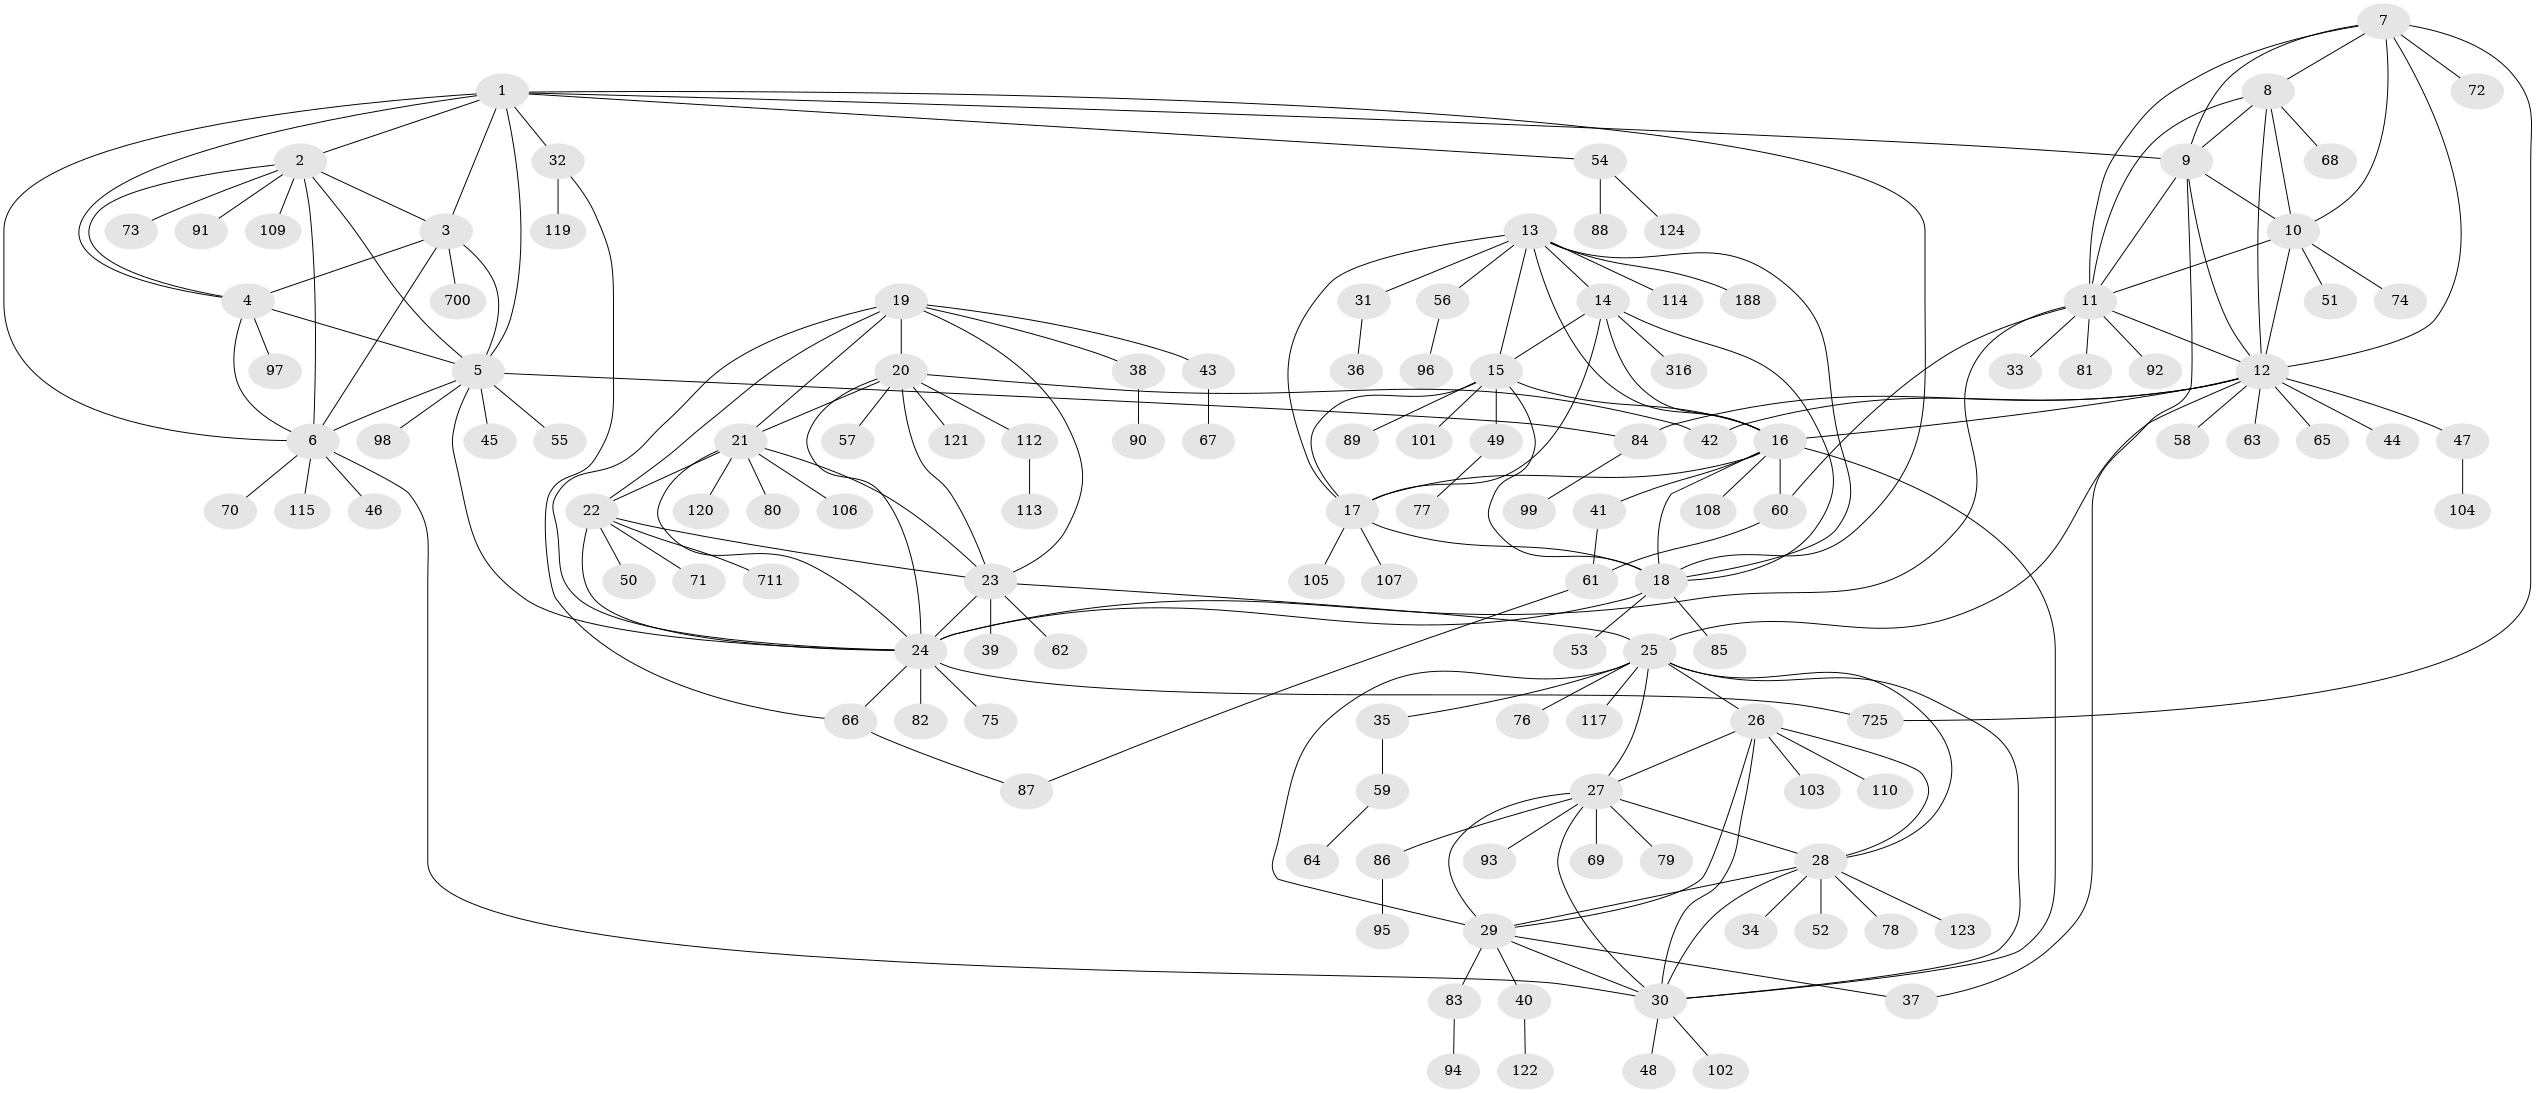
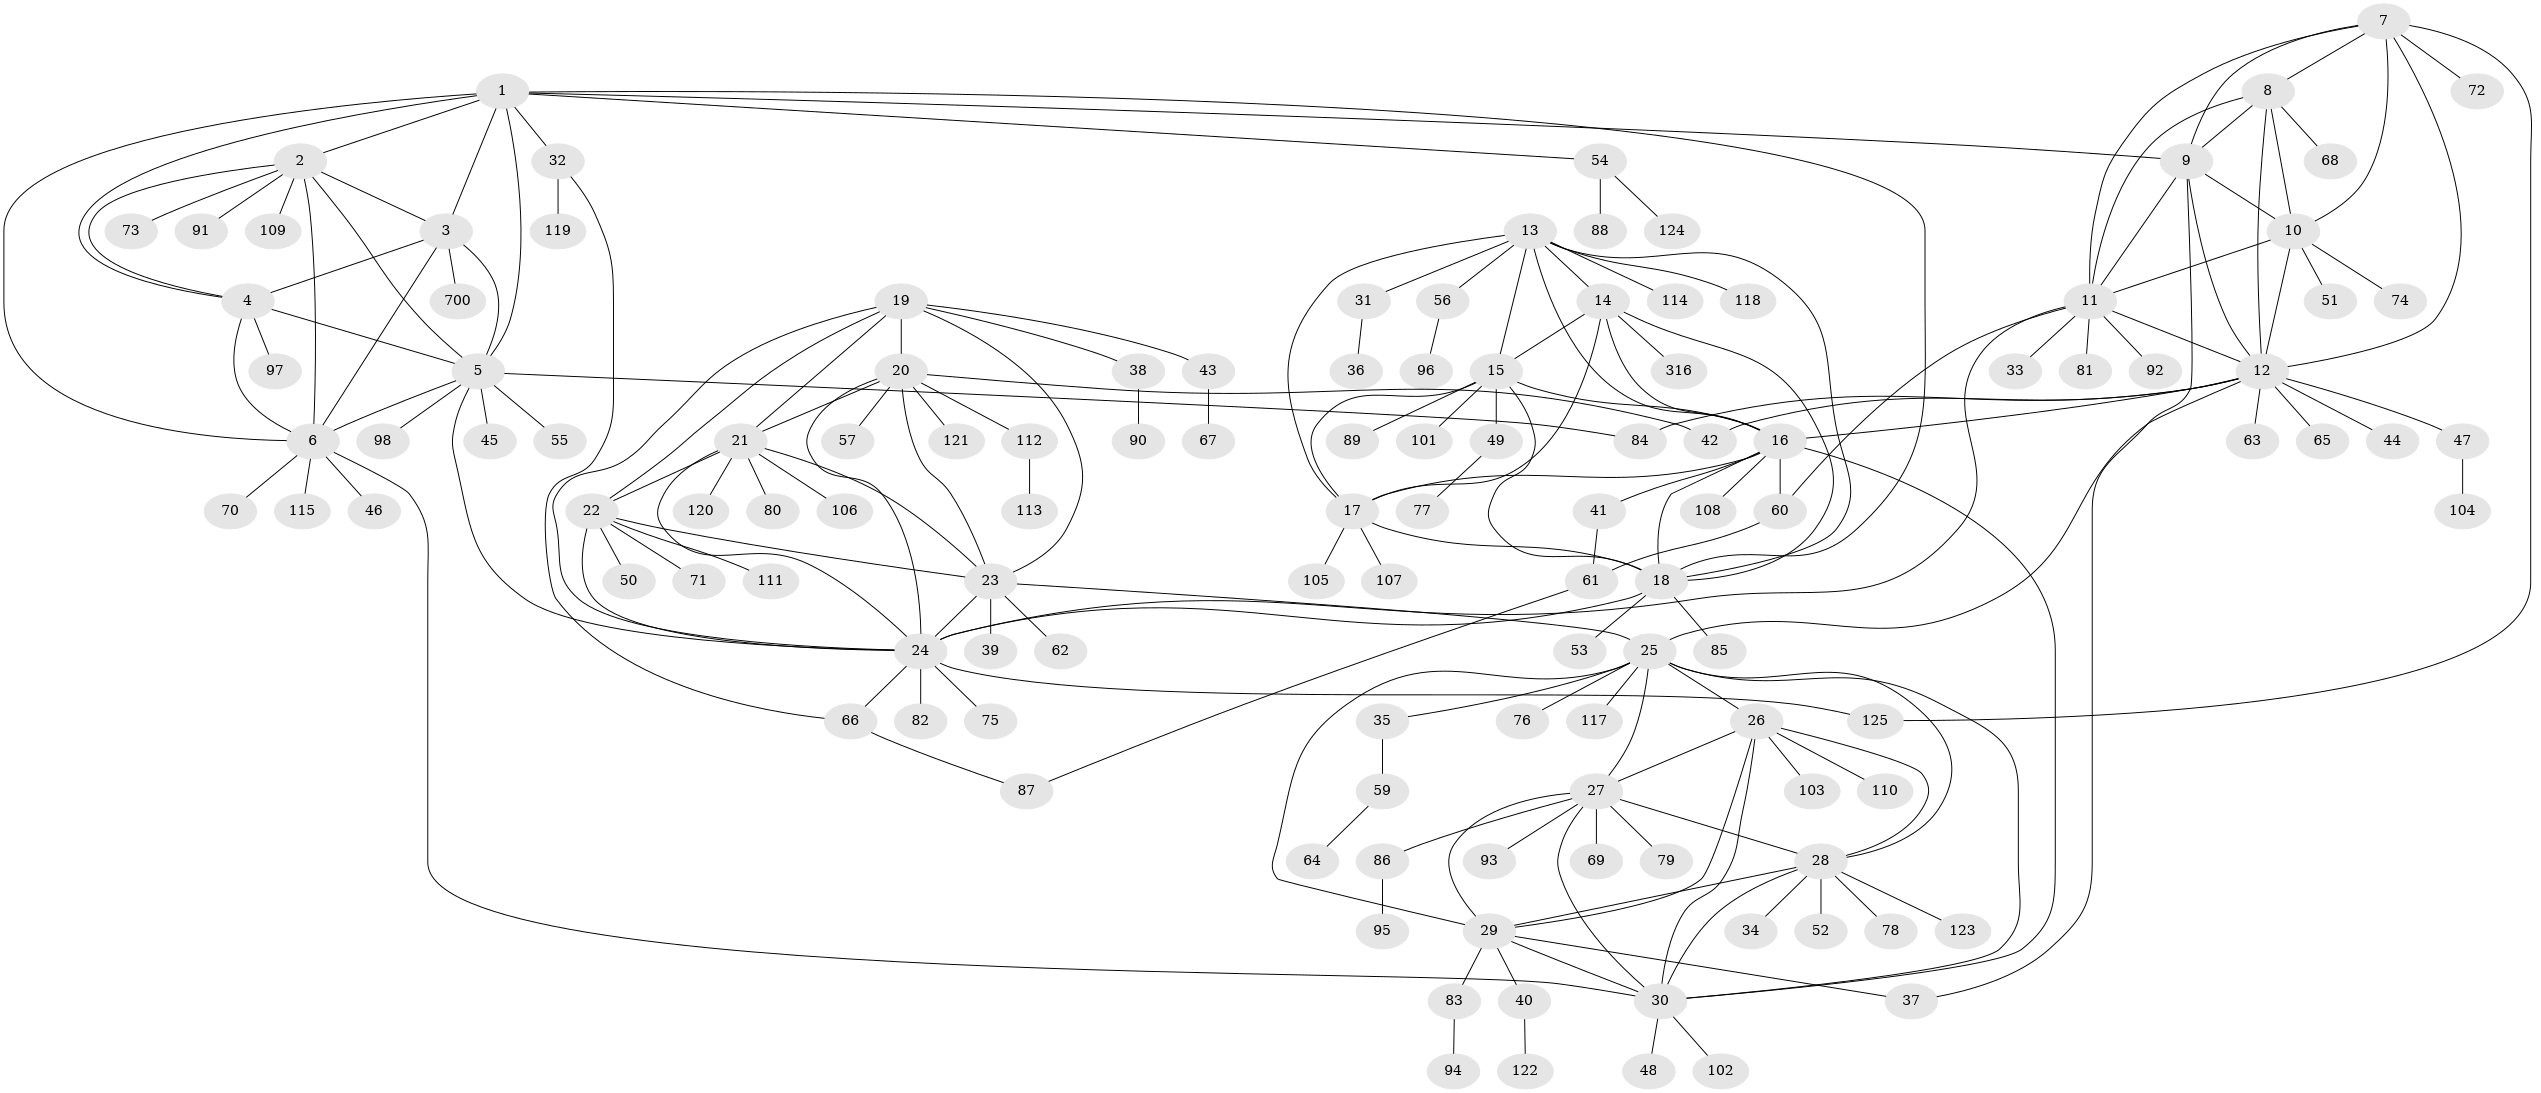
node "188": label "188" -> "118"
node "58": removed
node "99": removed
node "711": label "711" -> "111"
node "725": label "725" -> "125"
